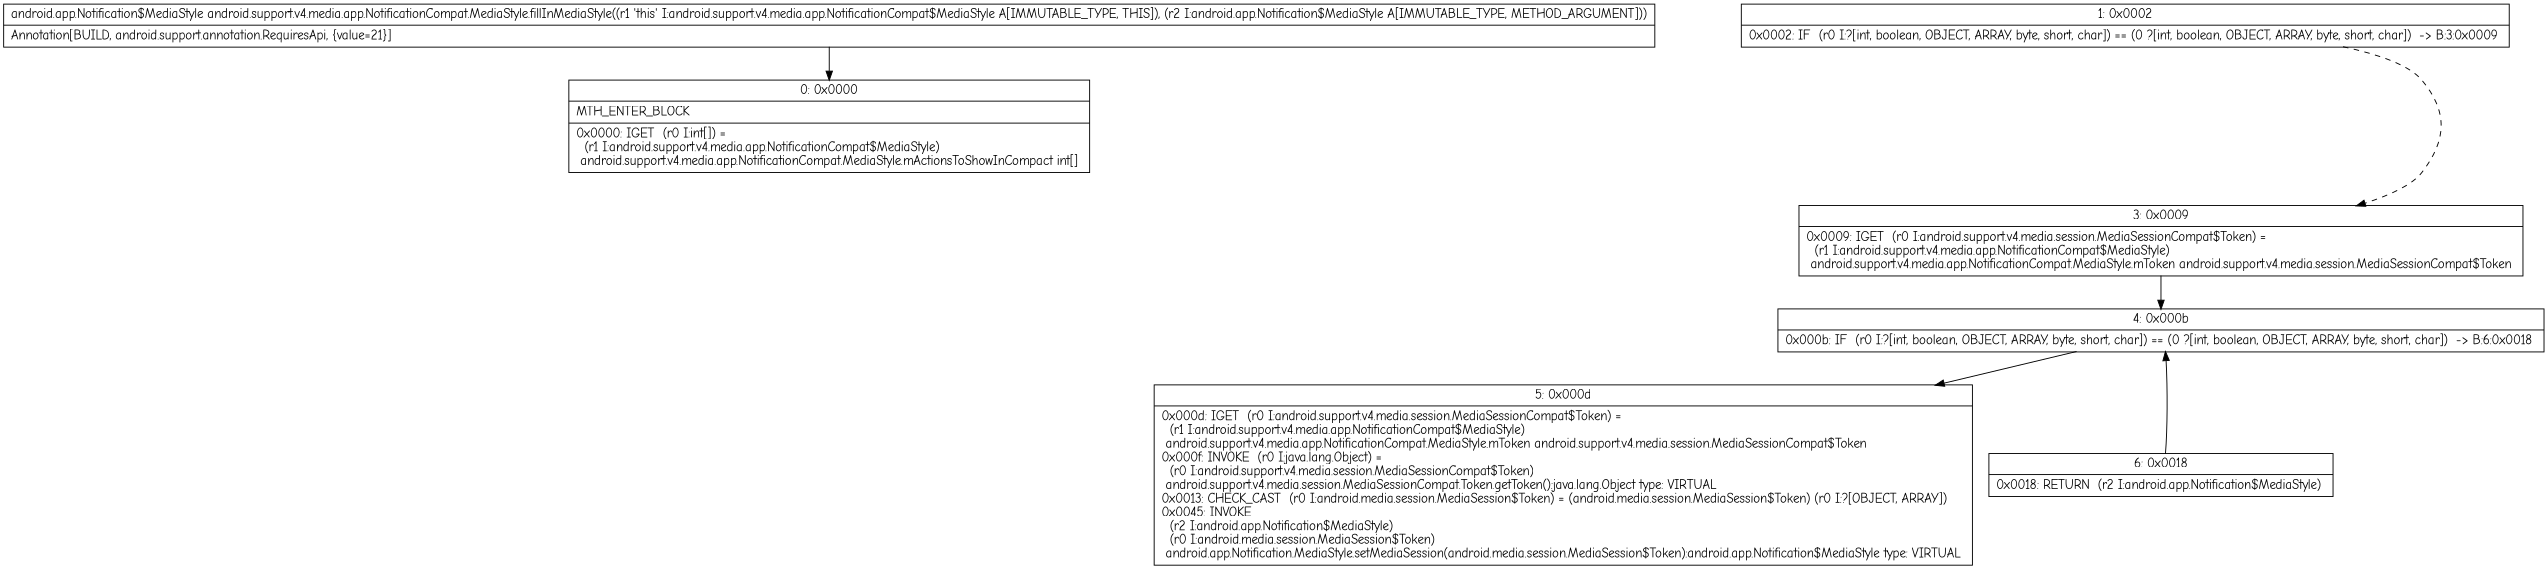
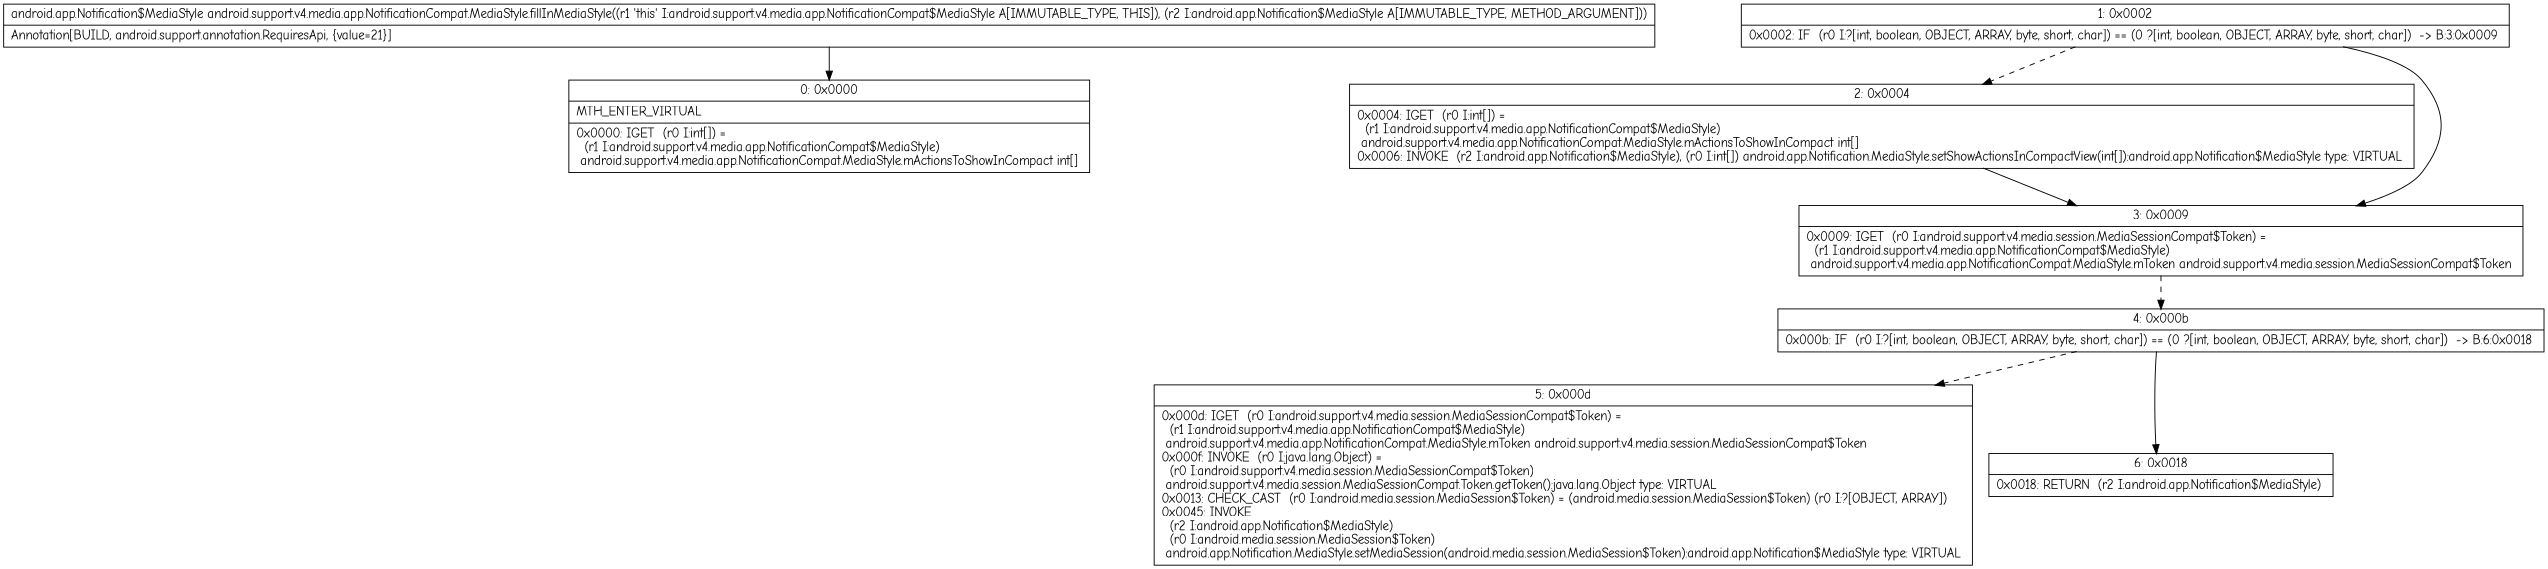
node "0: 0x0000": text "MTH_ENTER_BLOCK" -> "MTH_ENTER_VIRTUAL"
edge "1: 0x0002" -> "3: 0x0009": style dashed -> solid
node "2: 0x0004": added
edge "3: 0x0009" -> "4: 0x000b": style solid -> dashed
edge "4: 0x000b" -> "5: 0x000d": style solid -> dashed
edge "6: 0x0018" -> "4: 0x000b": reversed
